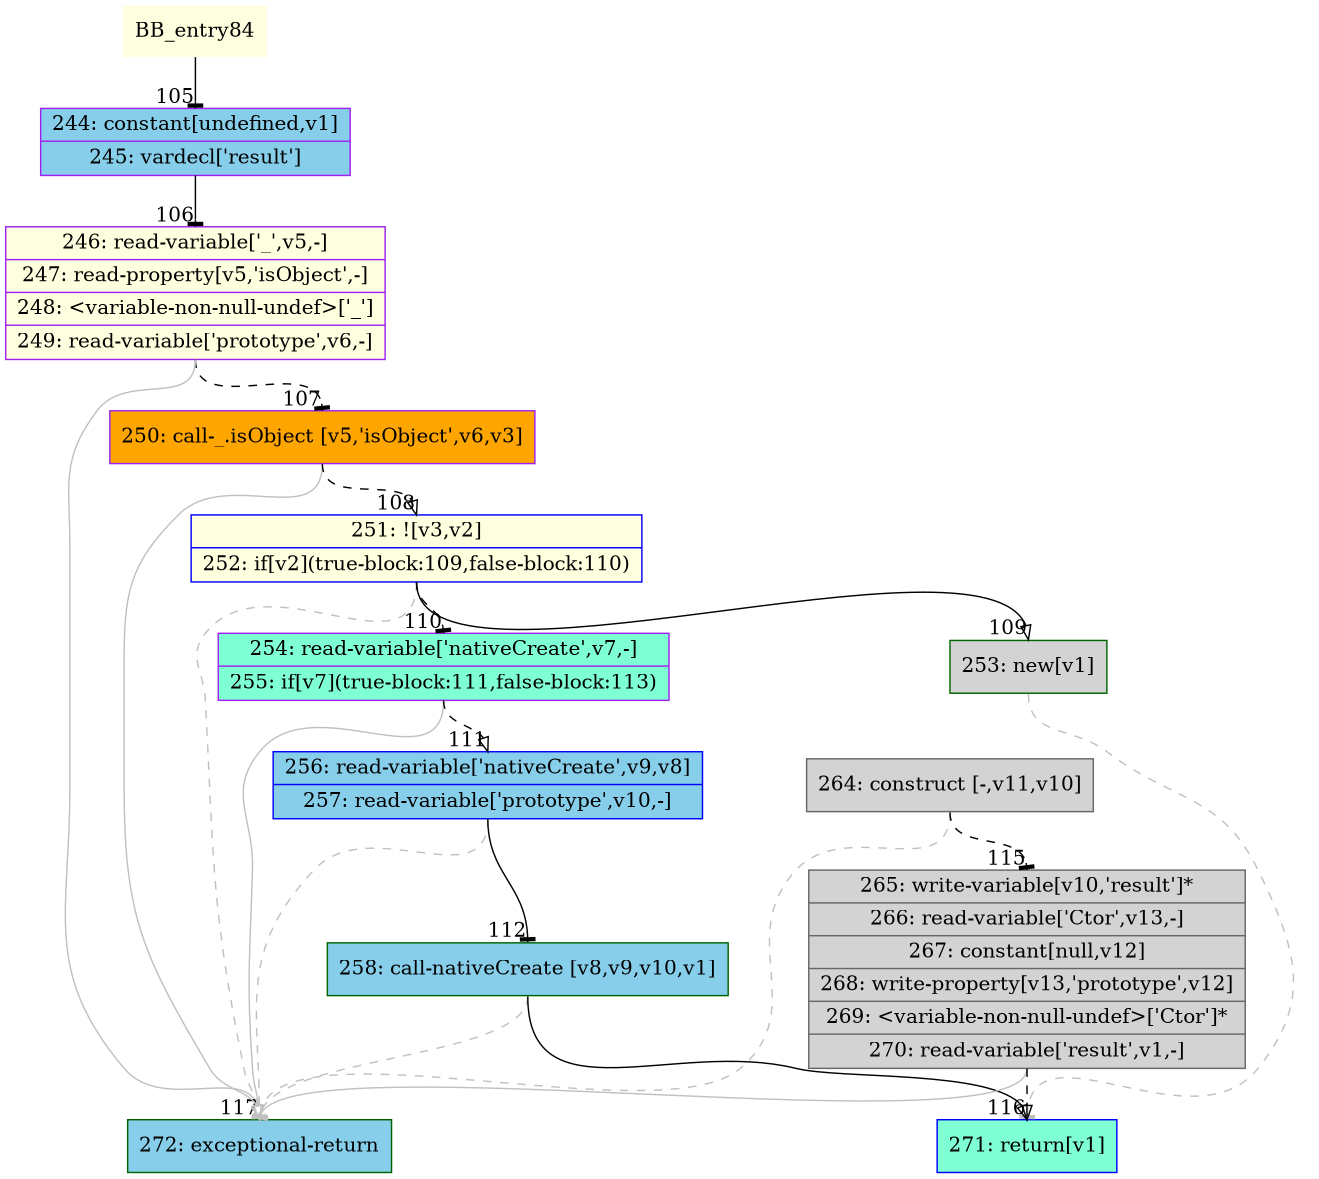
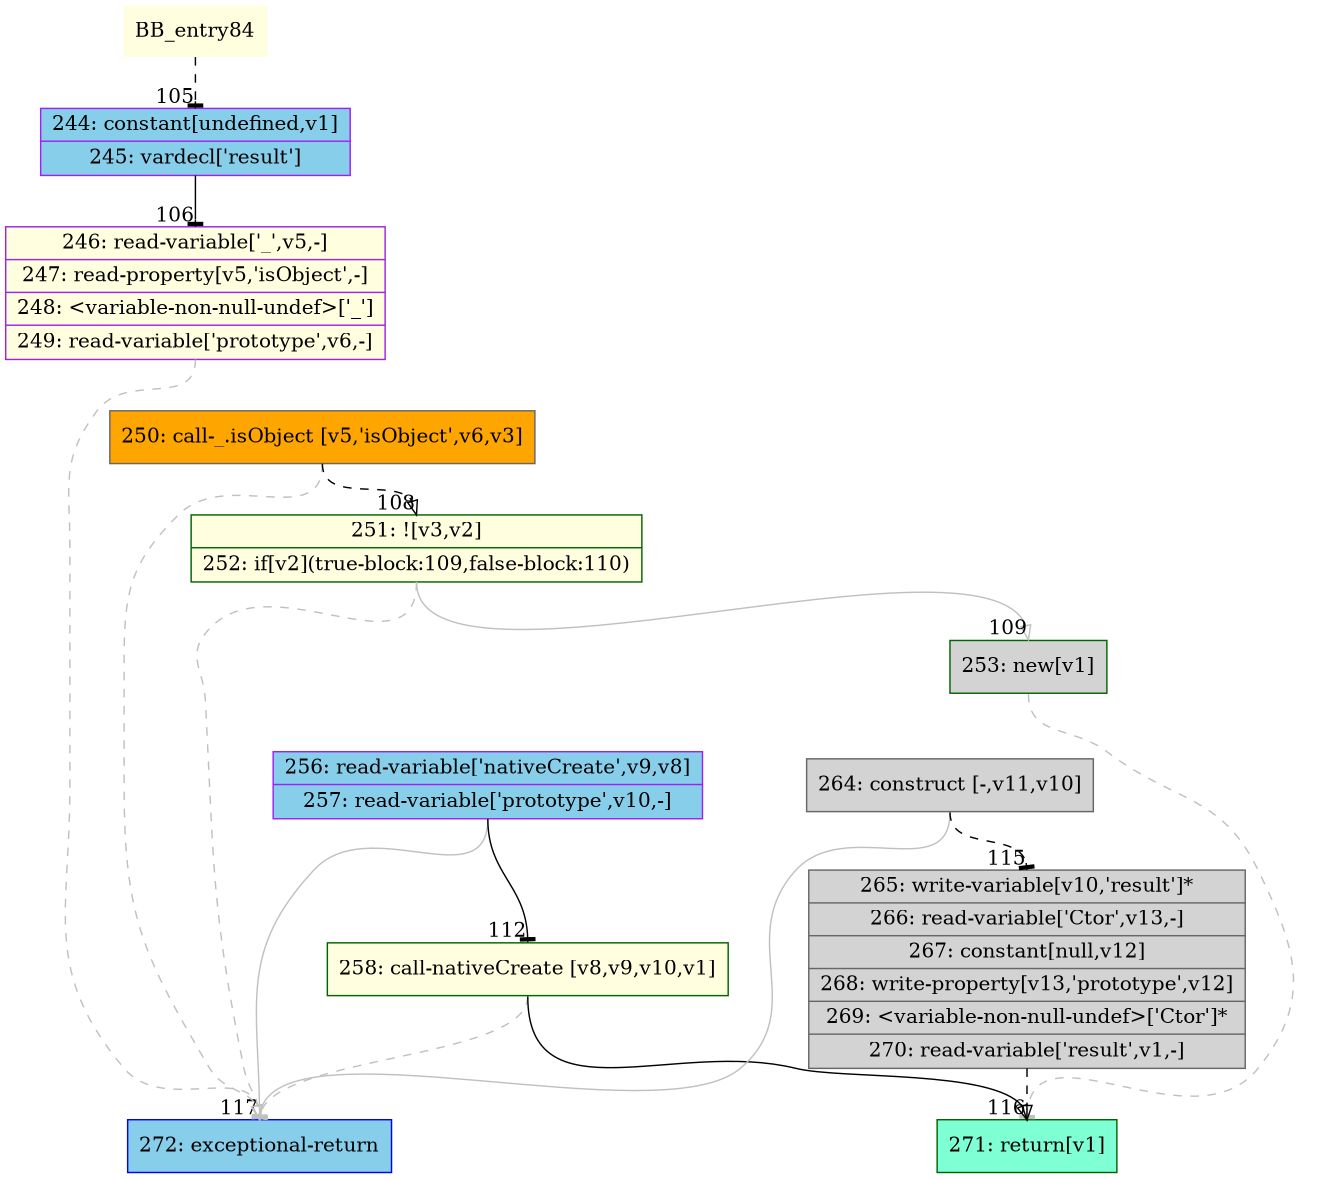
edge "BB_entry84" -> "244: constant[undefined,v1]": style solid -> dashed
edge "246: read-variable['_',v5,-]" -> "250: call-_.isObject [v5,'isObject',v6,v3]": removed
node "250: call-_.isObject [v5,'isObject',v6,v3]": color purple -> gray40
node "251: ![v3,v2]": color blue -> darkgreen
edge "251: ![v3,v2]" -> "253: new[v1]": color black -> gray
node "254: read-variable['nativeCreate',v7,-]": removed
edge "250: call-_.isObject [v5,'isObject',v6,v3]" -> "272: exceptional-return": style solid -> dashed
edge "246: read-variable['_',v5,-]" -> "272: exceptional-return": style solid -> dashed
node "256: read-variable['nativeCreate',v9,v8]": color blue -> purple
edge "256: read-variable['nativeCreate',v9,v8]" -> "272: exceptional-return": style dashed -> solid
node "258: call-nativeCreate [v8,v9,v10,v1]": fillcolor skyblue -> lightyellow
edge "264: construct [-,v11,v10]" -> "272: exceptional-return": style dashed -> solid
edge "265: write-variable[v10,'result']*" -> "272: exceptional-return": removed
node "272: exceptional-return": color darkgreen -> blue
node "271: return[v1]": color blue -> darkgreen
